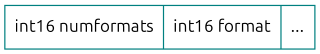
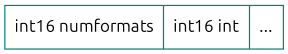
node "int16 numformats": text "int16 format" -> "int16 int"
